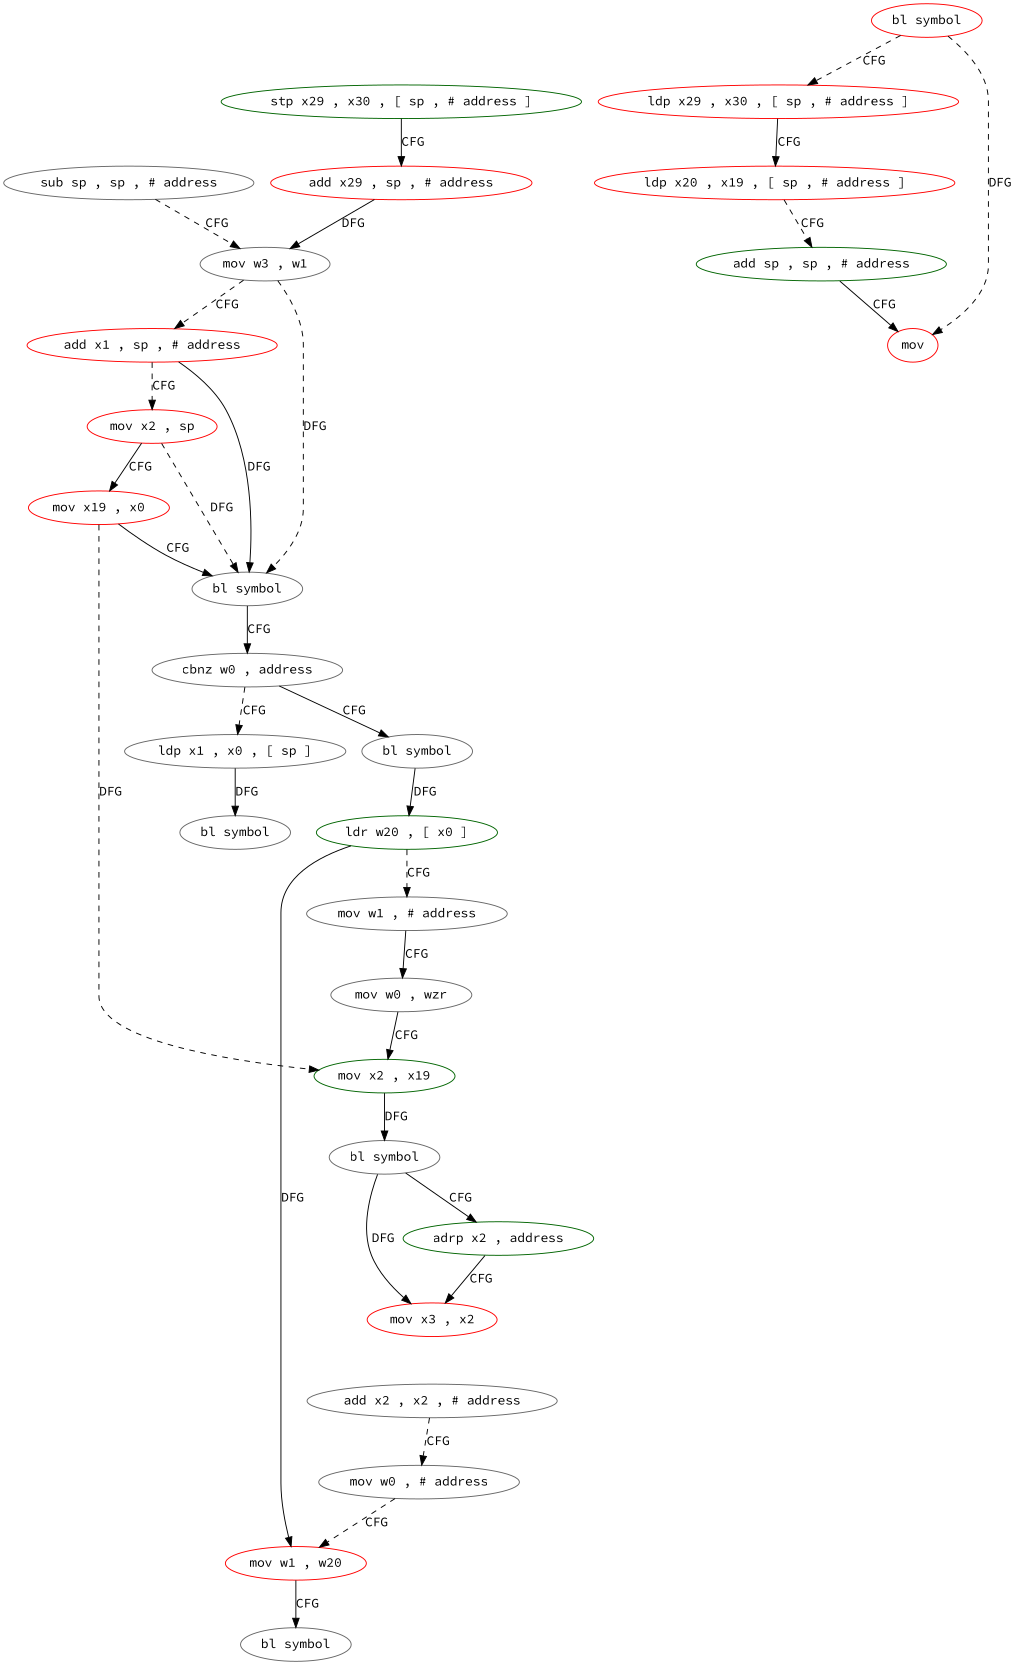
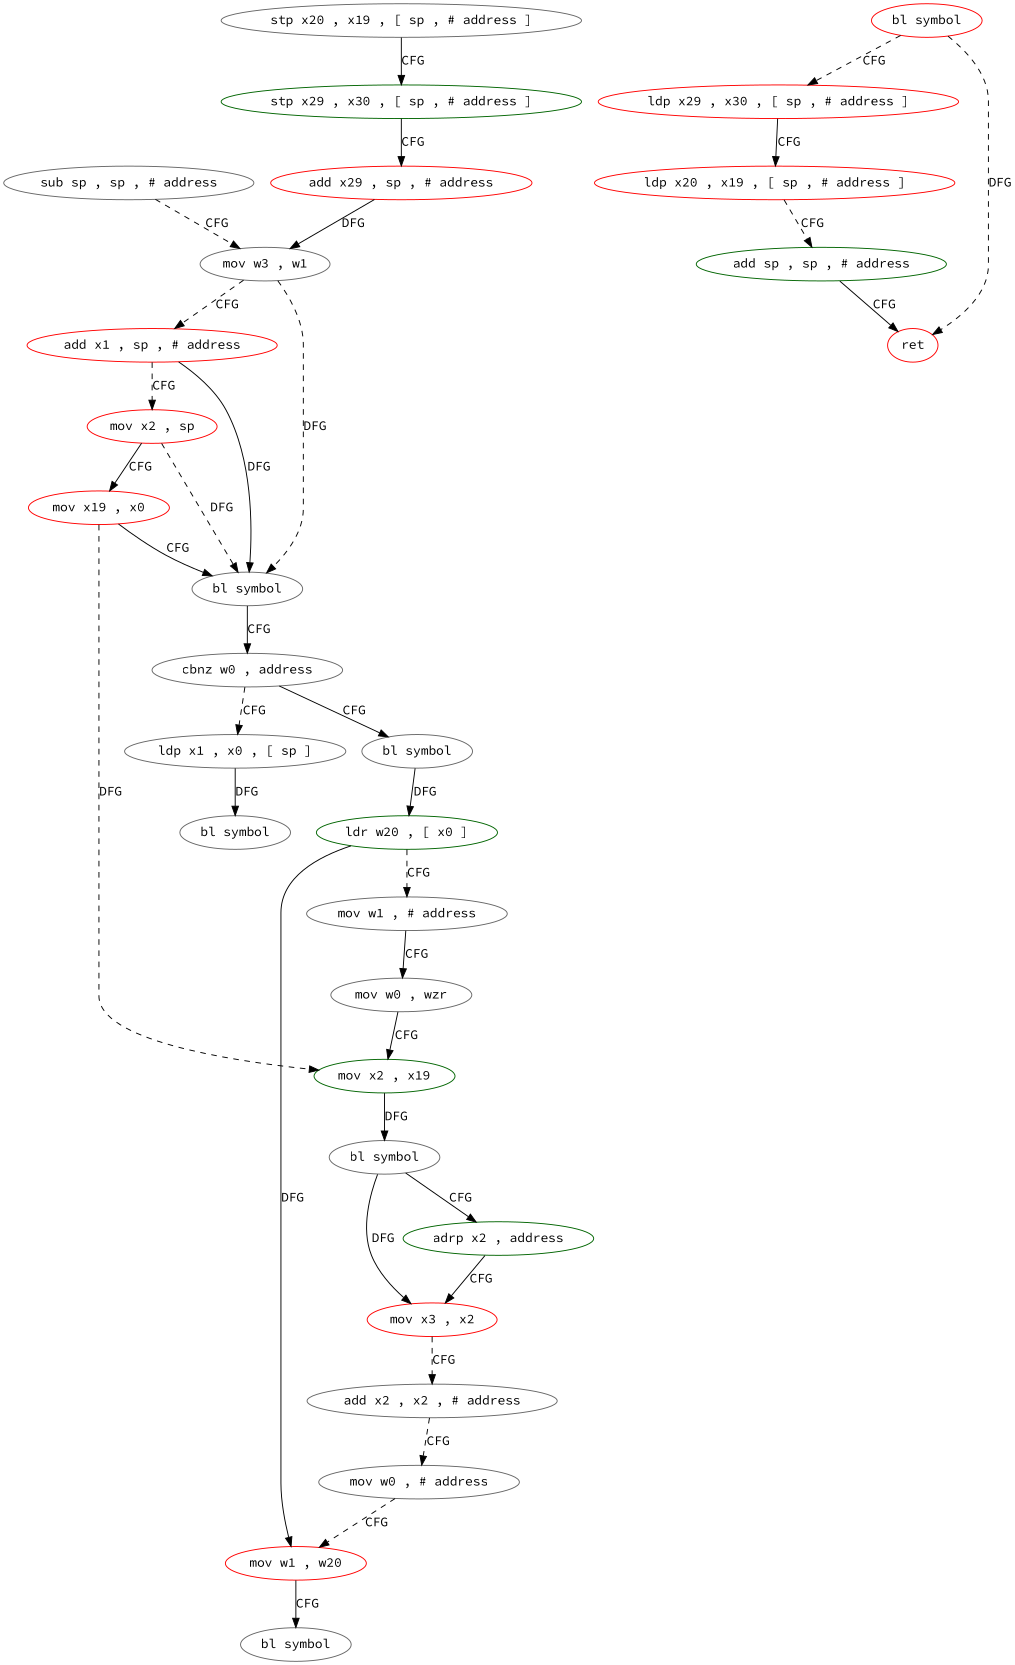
node "stp x20 , x19 , [ sp , # address ]": added
node "mov": label "mov" -> "ret"
edge "mov x3 , x2" -> "add x2 , x2 , # address": added, label "CFG"
